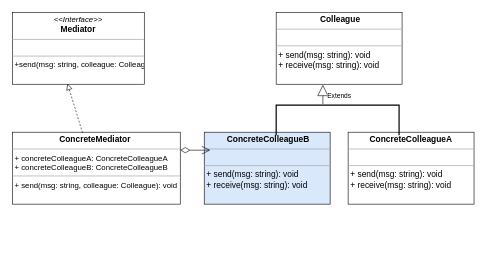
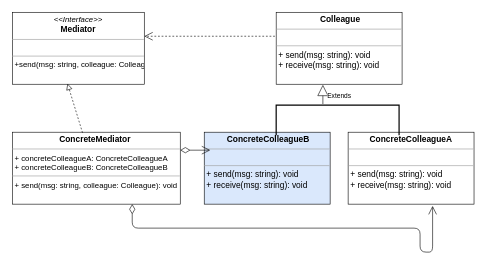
edge "Colleague + send(msg: string): void + receive(msg: string): void" -> "<<Interface>> Mediator +send(msg: string, colleague: Colleague): void": added
edge "ConcreteMediator + concreteColleagueA: ConcreteColleagueA + concreteColleagueB: ConcreteColleagueB + send(msg: string, colleague: Colleague): void" -- "ConcreteColleagueA + send(msg: string): void + receive(msg: string): void": added
